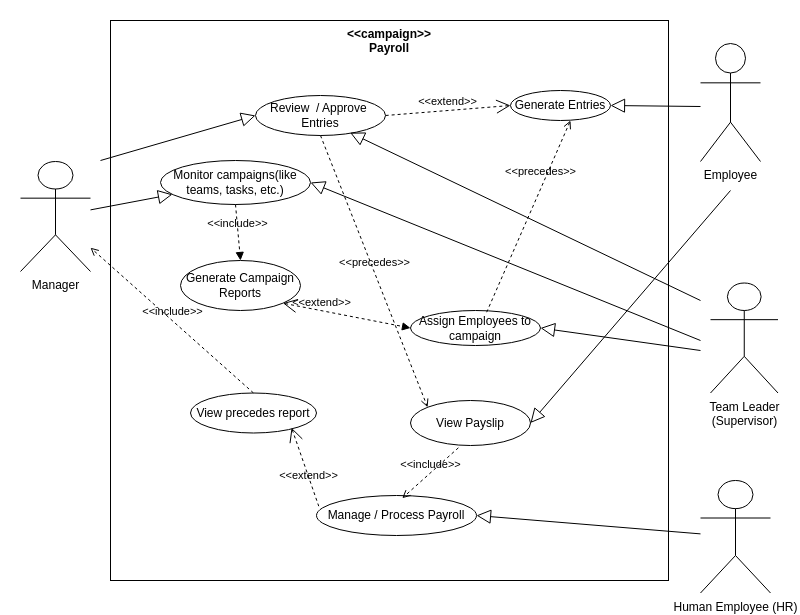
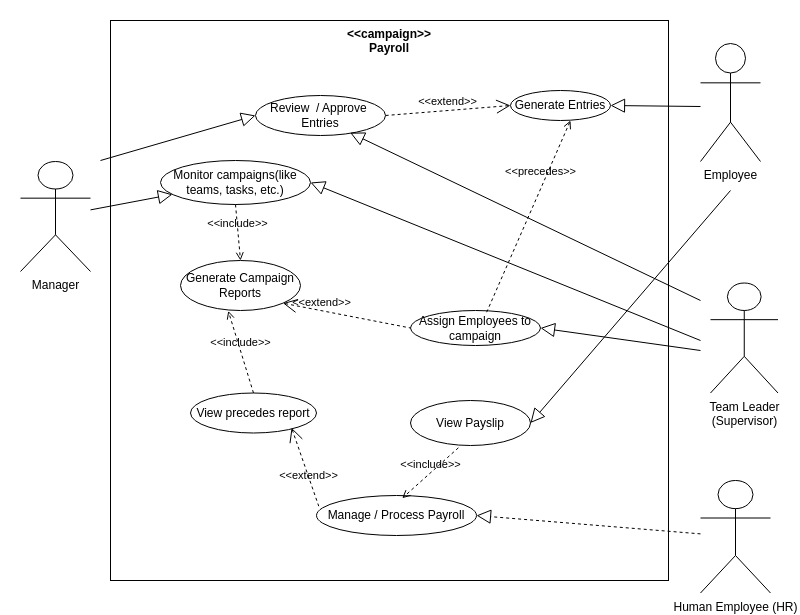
edge "Monitor campaigns(like teams, tasks, etc.)" -> "Generate Campaign Reports": arrowhead block -> open
edge "Review / Approve Entries" -> "View Payslip": removed, label "<<precedes>>"
edge "View precedes report" -> "Manager": now "View precedes report" -> "Generate Campaign Reports"
edge "Generate Campaign Reports" -- "Assign Employees to campaign": arrowhead block -> none
edge "Human Employee (HR)" -> "Manage / Process Payroll": style solid -> dashed
